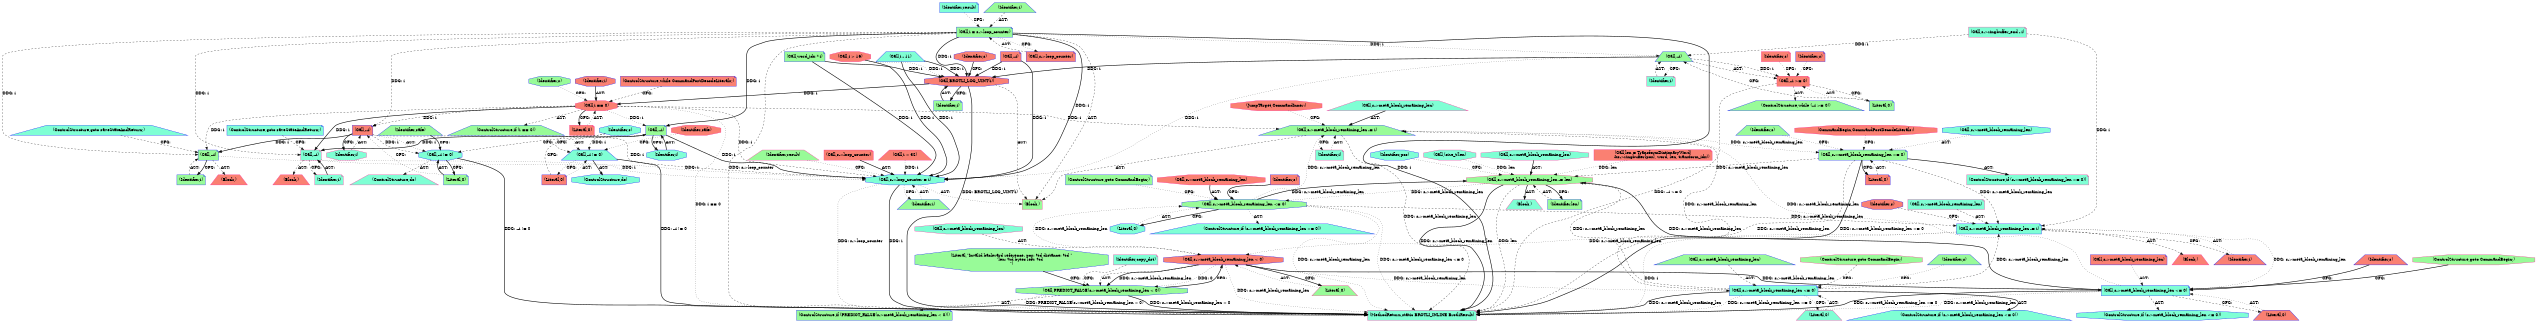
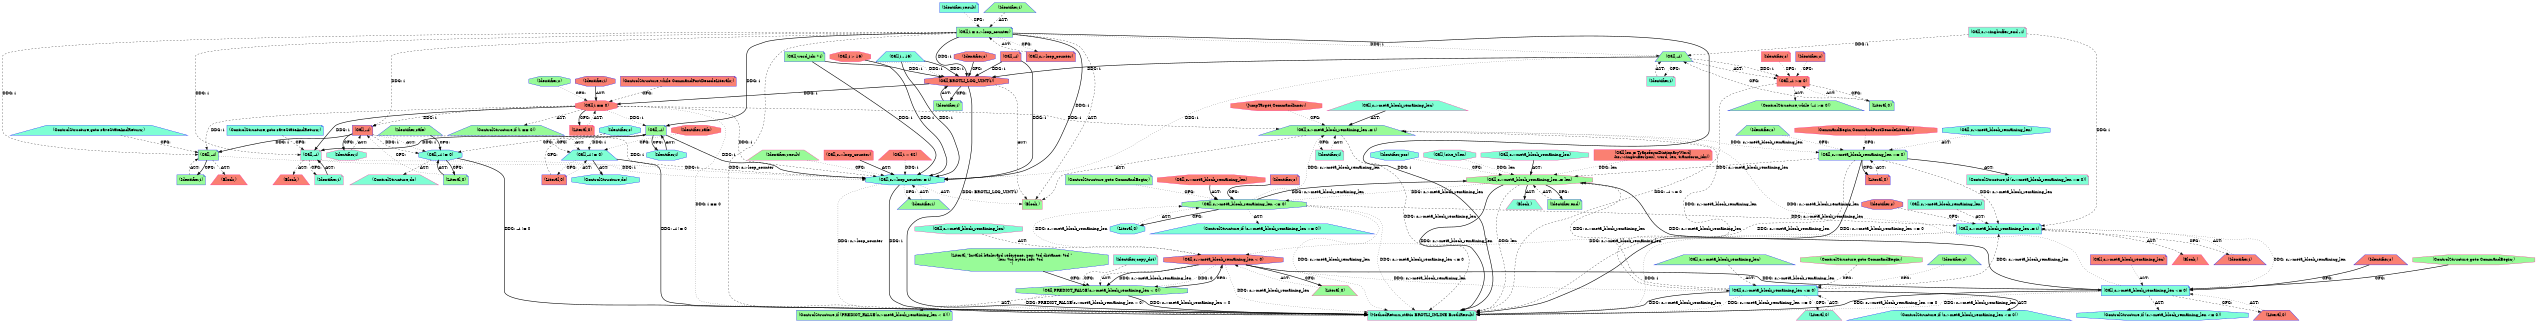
node "(Call,i - 11)": label "(Call,i - 11)" -> "(Call,i - 16)"
node "(Identifier,len)": label "(Identifier,len)" -> "(Identifier,end)"
